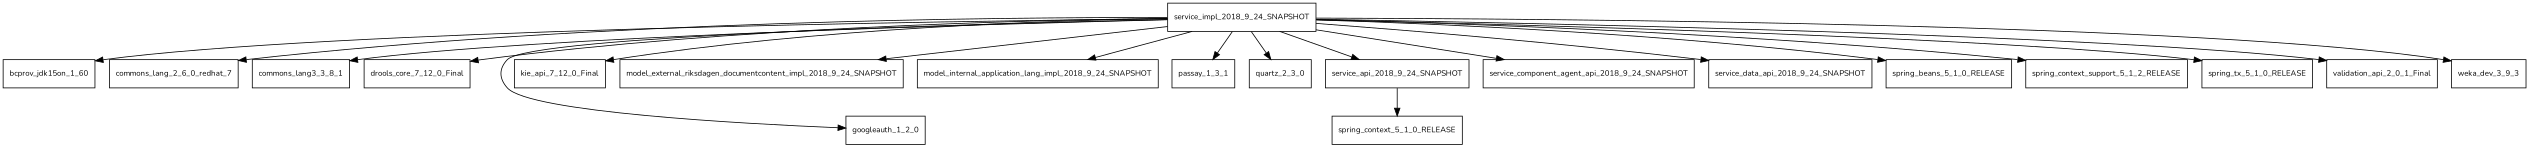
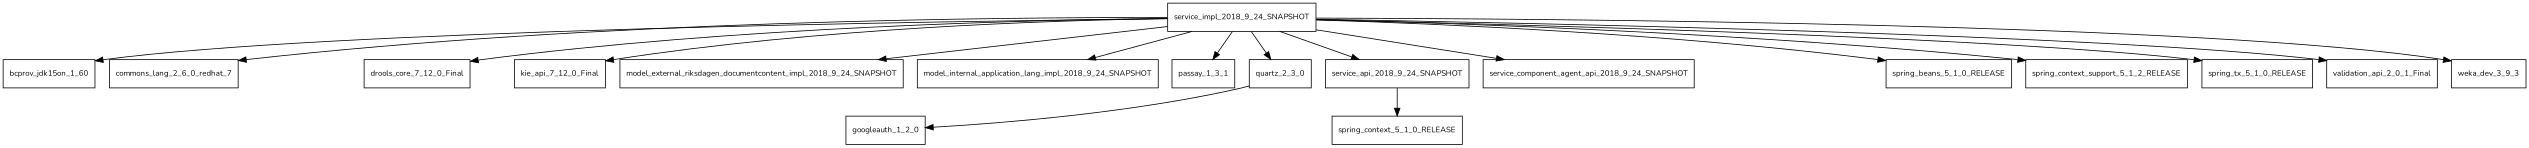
edge "service_impl_2018_9_24_SNAPSHOT" -> "googleauth_1_2_0": now "quartz_2_3_0" -> "googleauth_1_2_0"
node "commons_lang3_3_8_1": removed
node "service_data_api_2018_9_24_SNAPSHOT": removed
